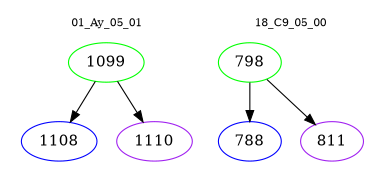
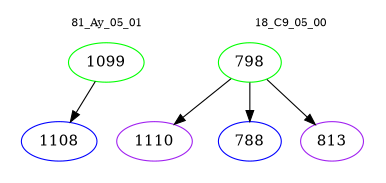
cluster "01_Ay_05_01": label "01_Ay_05_01" -> "81_Ay_05_01"
edge "1099" -> "1110": now "798" -> "1110"
node "811": label "811" -> "813"
